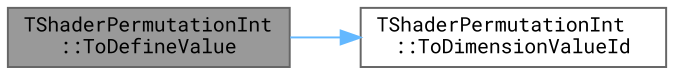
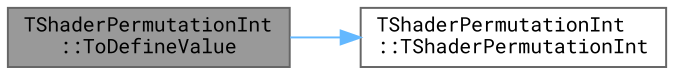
node "TShaderPermutationInt ::ToDimensionValueId": label "TShaderPermutationInt ::ToDimensionValueId" -> "TShaderPermutationInt ::TShaderPermutationInt"
